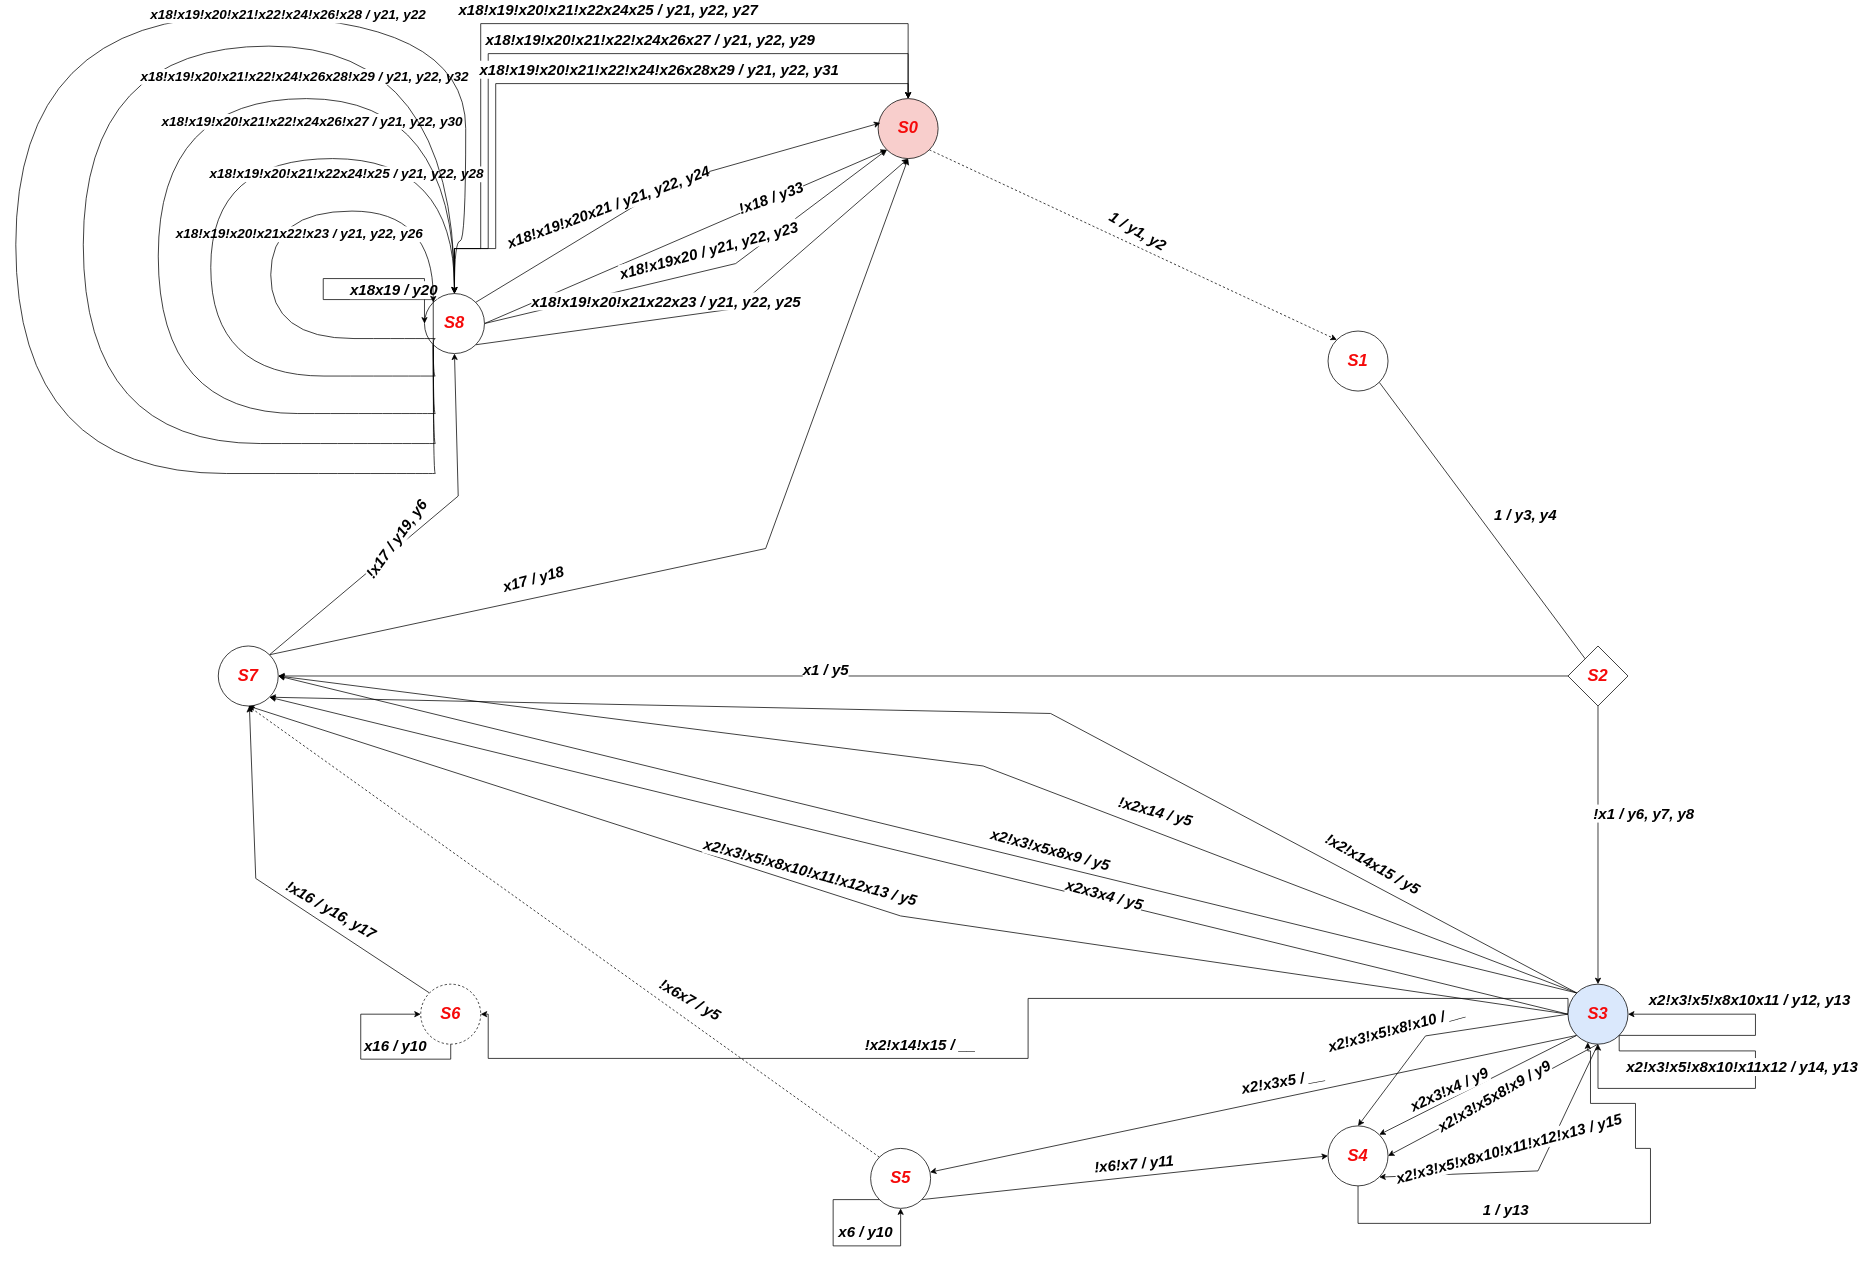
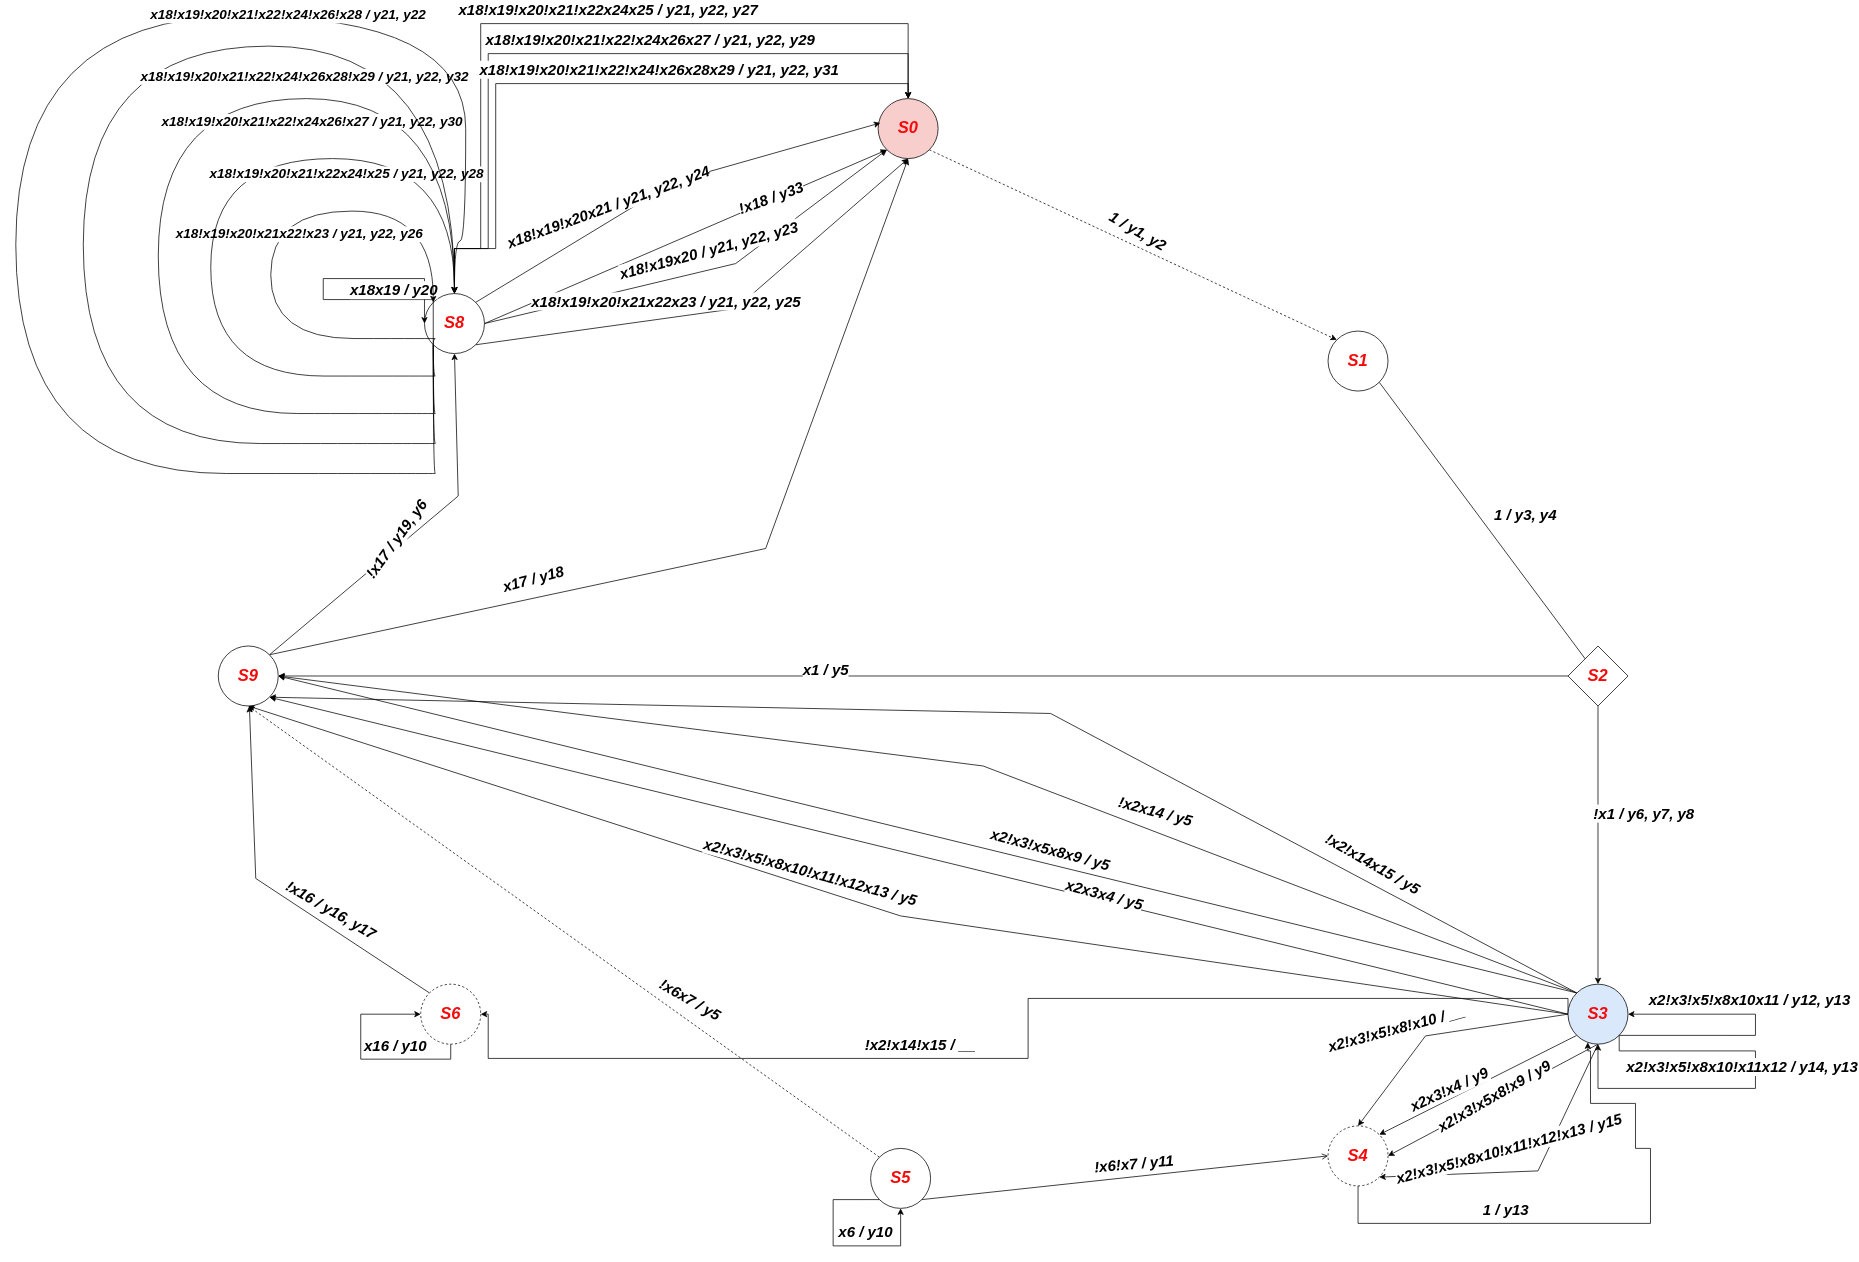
node "S7": label "S7" -> "S9"
edge "S3" -> "S5": removed, label "x2!x3x5 / __"
node "S4": style solid -> dashed
edge "S5" -> "S4": arrowhead classic -> open
